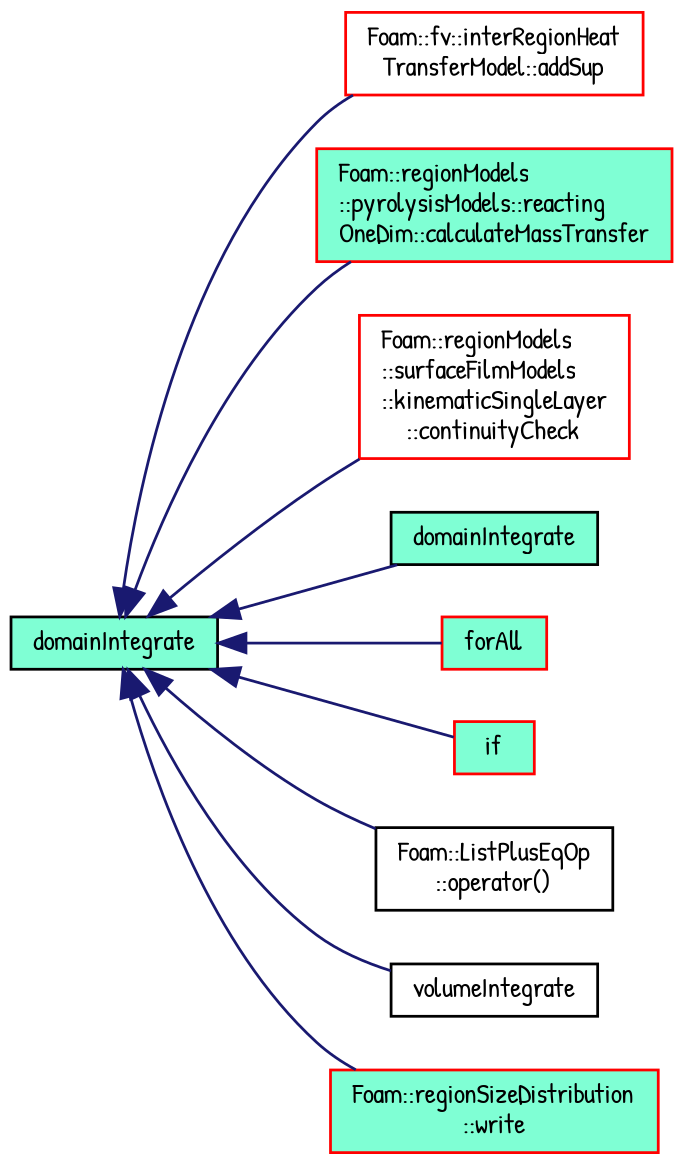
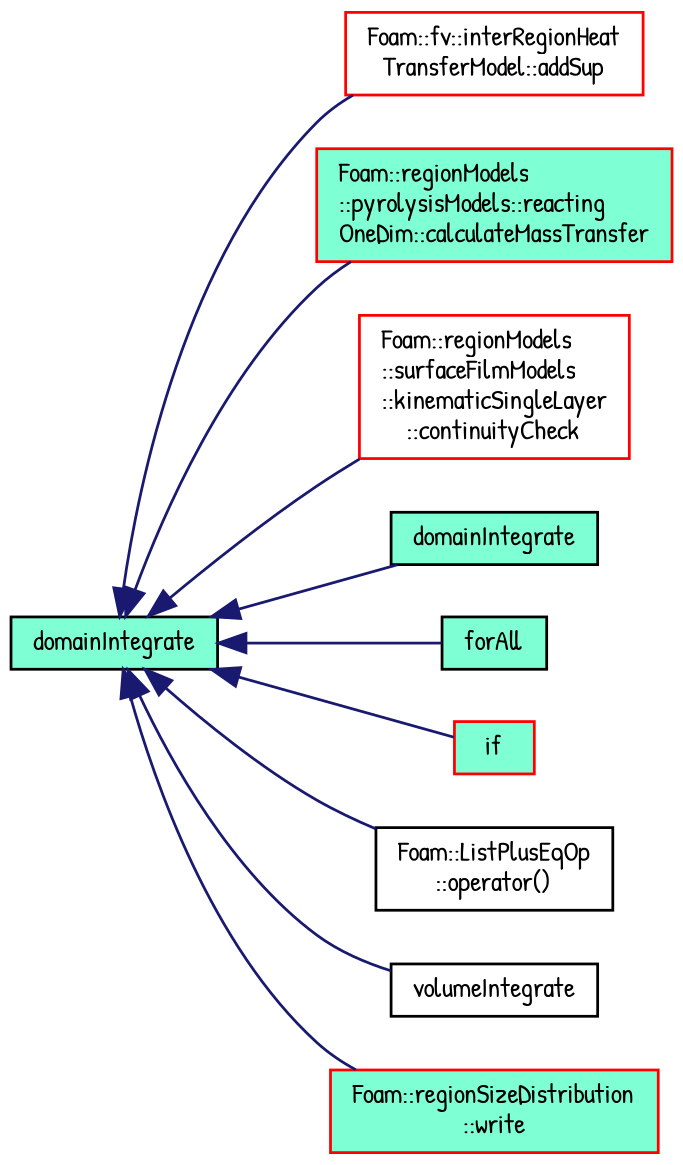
node "forAll": color red -> black
